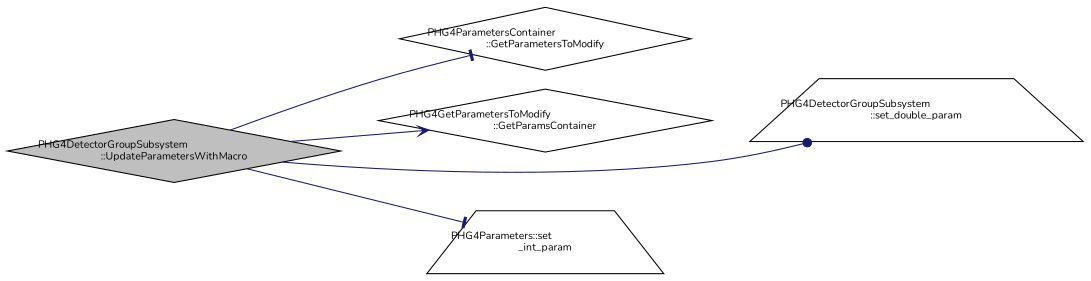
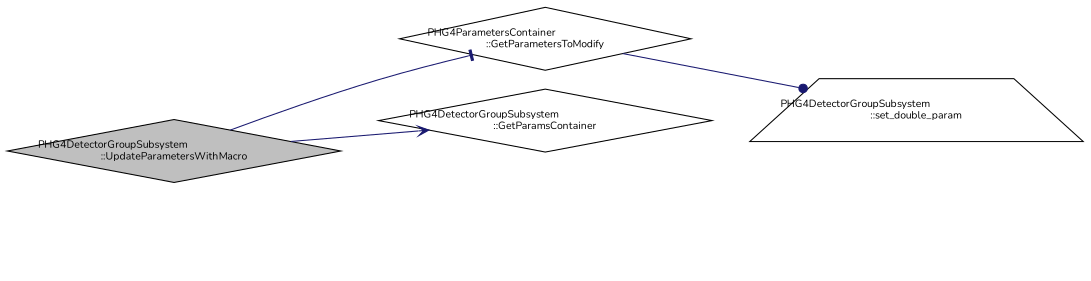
node "PHG4GetParametersToModify ::GetParamsContainer": label "PHG4GetParametersToModify ::GetParamsContainer" -> "PHG4DetectorGroupSubsystem ::GetParamsContainer"
edge "PHG4DetectorGroupSubsystem ::UpdateParametersWithMacro" -> "PHG4DetectorGroupSubsystem ::set_double_param": now "PHG4ParametersContainer ::GetParametersToModify" -> "PHG4DetectorGroupSubsystem ::set_double_param"
node "PHG4Parameters::set _int_param": removed
